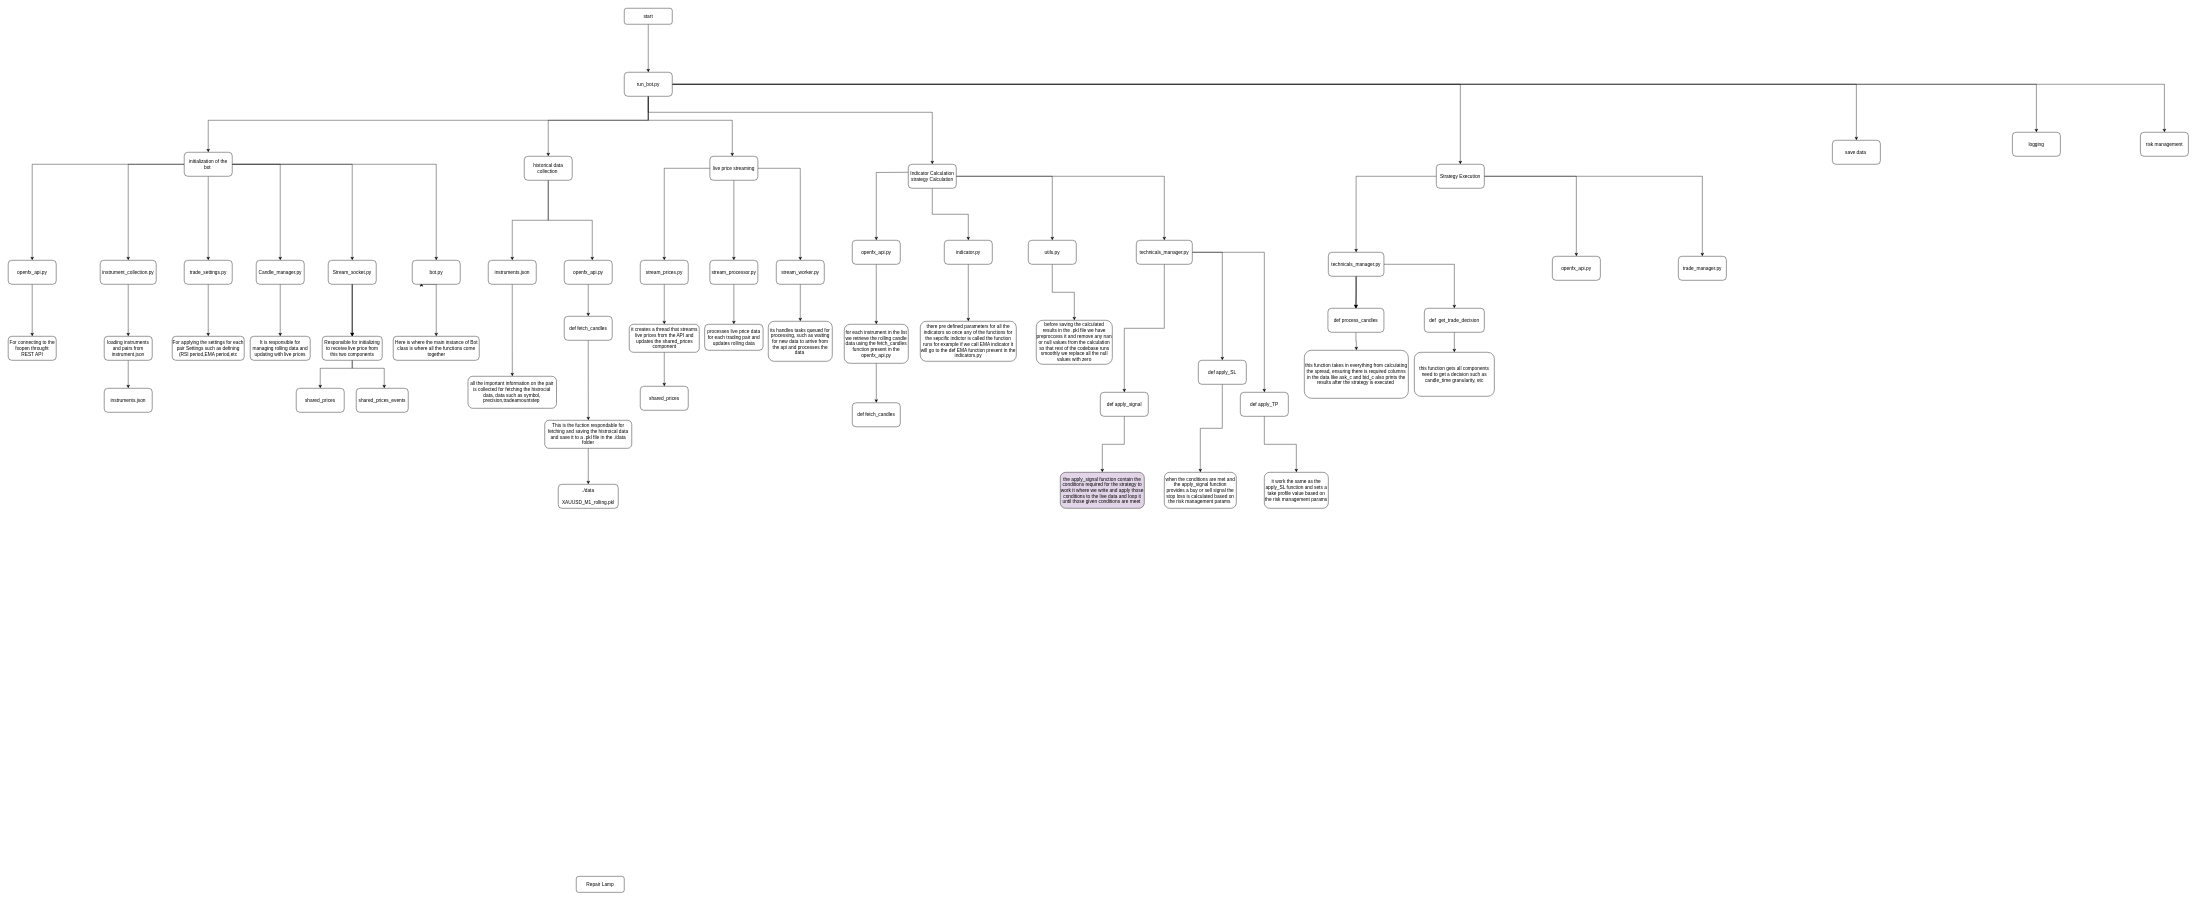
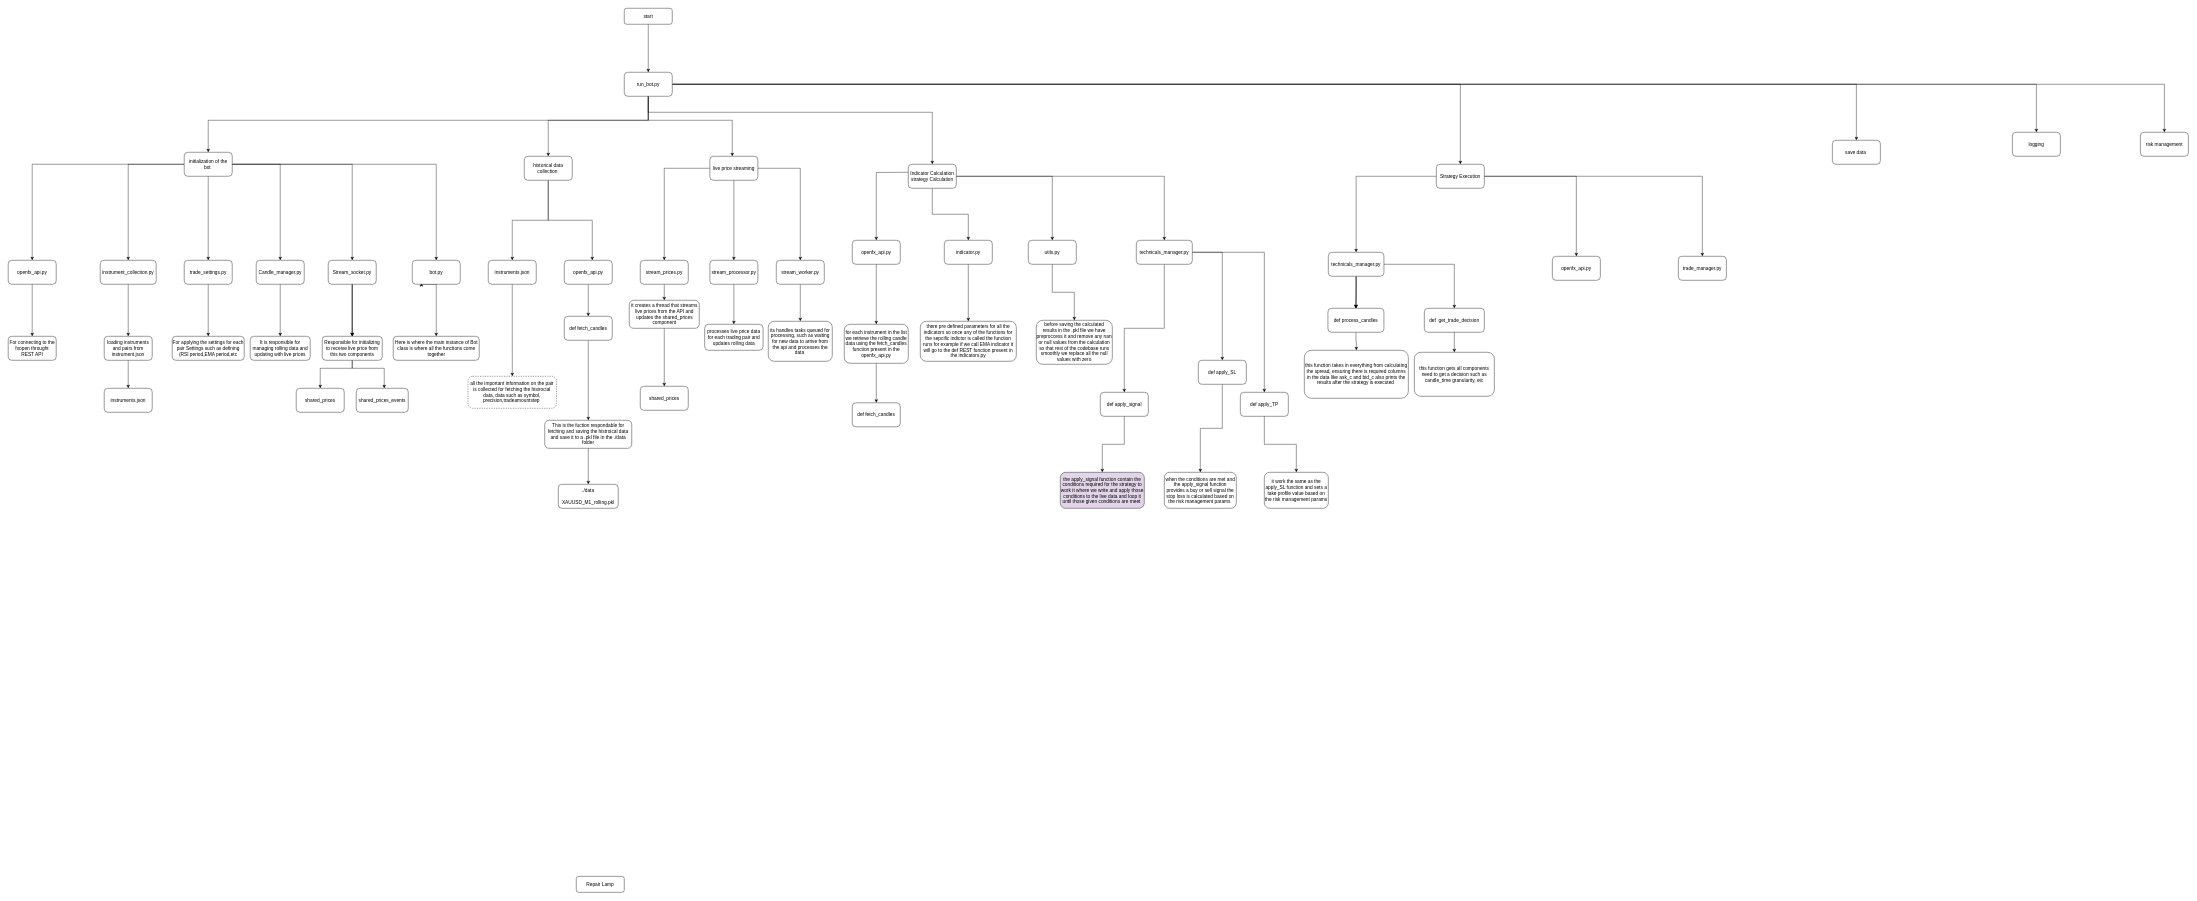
node "it creates a thread that streams live prices from the API and updates the shared_prices component": moved (664, 338) -> (664, 314)
node "there pre defined parameters for all the indicators so once any of the functions for the sepcific indictor is called the function runs for example if we call EMA indicator it will go to the def EMA function present in the indicators.py": label "there pre defined parameters for all the indicators so once any of the functions for the sepcific indictor is called the function runs for example if we call EMA indicator it will go to the def EMA function present in the indicators.py" -> "there pre defined parameters for all the indicators so once any of the functions for the sepcific indictor is called the function runs for example if we call EMA indicator it will go to the def REST function present in the indicators.py"
node "all the important information on the pair is collected for fetching the histrocial data, data such as symbol, precision,tradeamountstep": style solid -> dashed
